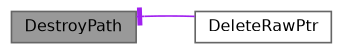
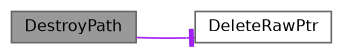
edge "DeleteRawPtr" -> "DestroyPath": reversed
